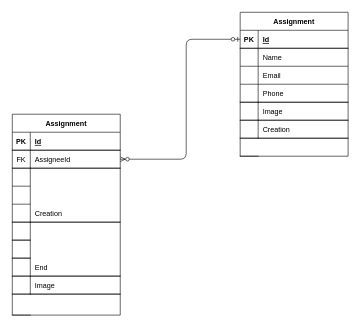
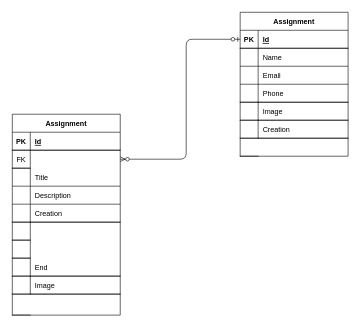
node "AssigneeId": removed
node "Title": added
node "Description": added
